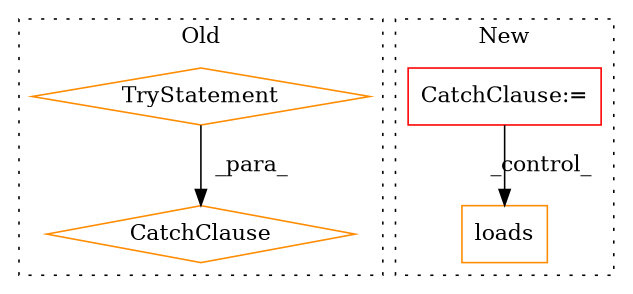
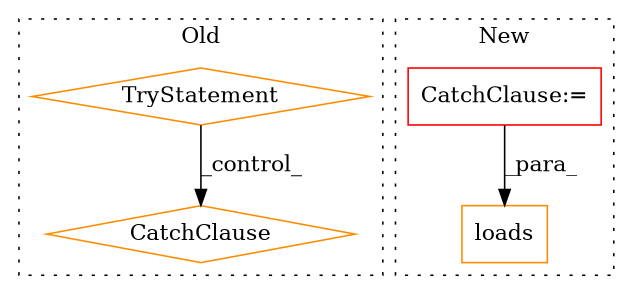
edge "TryStatement" -> "CatchClause": label "_para_" -> "_control_"
edge "CatchClause:=" -> "loads": label "_control_" -> "_para_"
